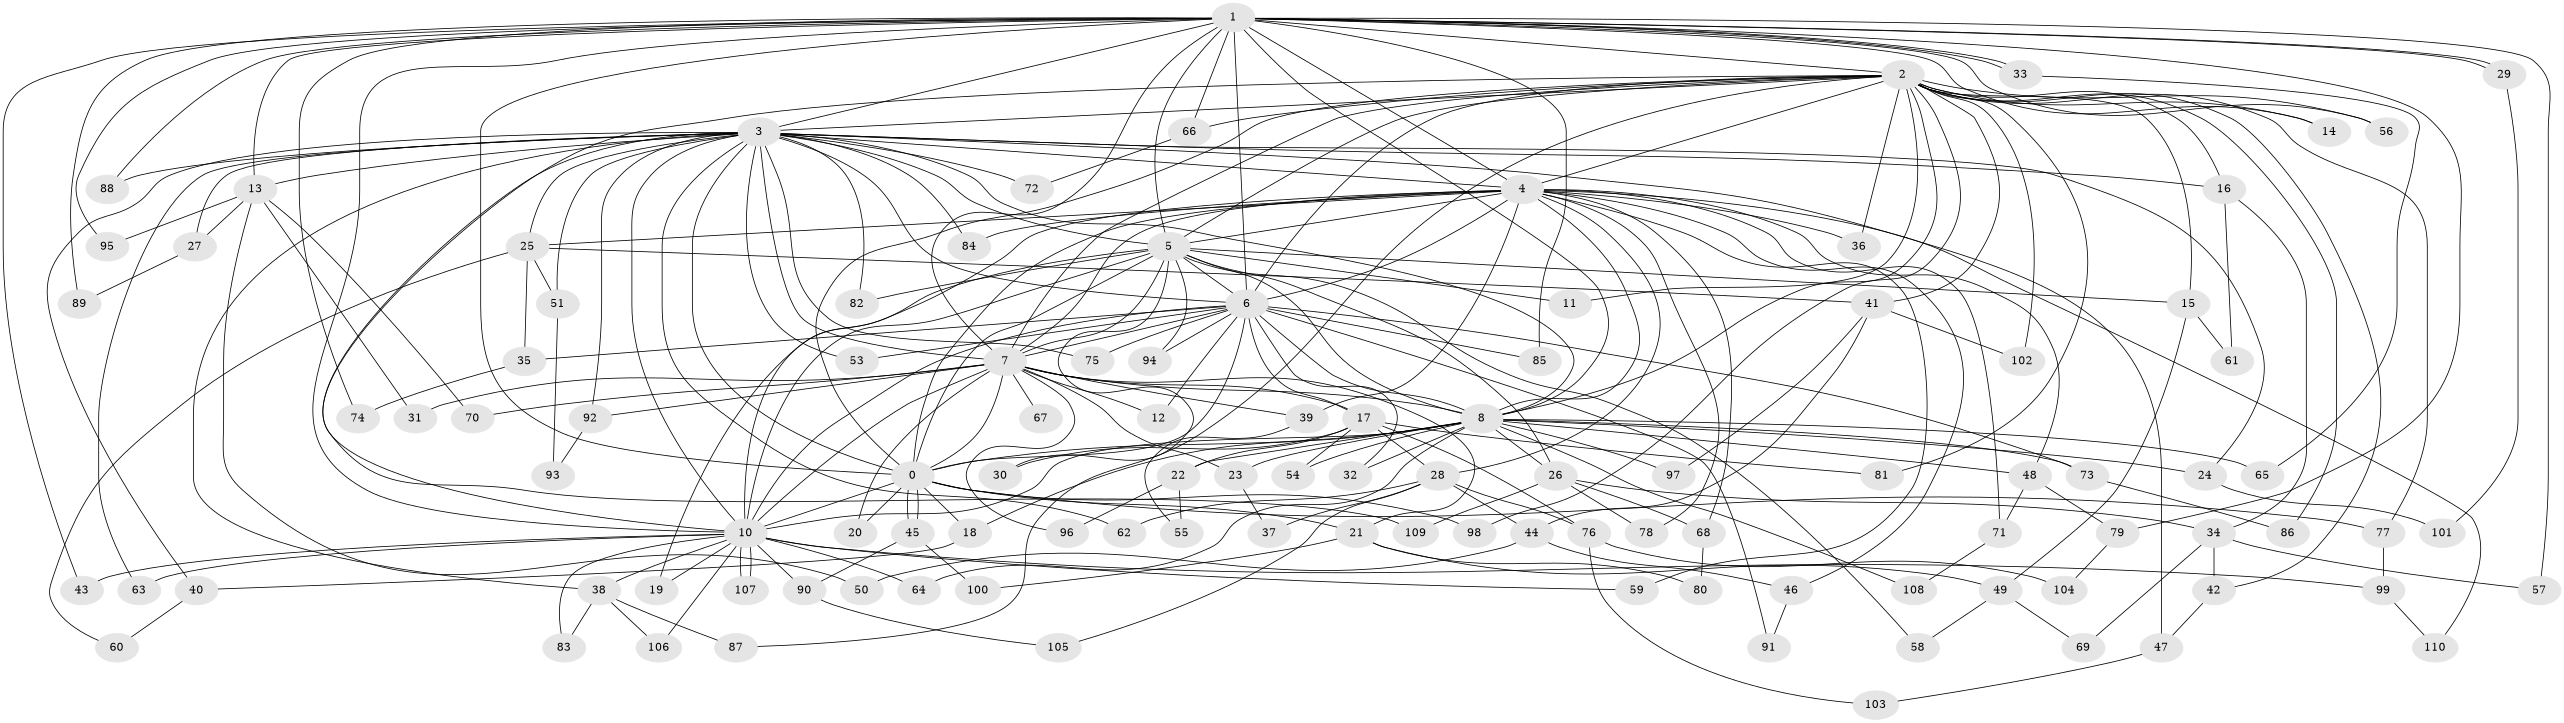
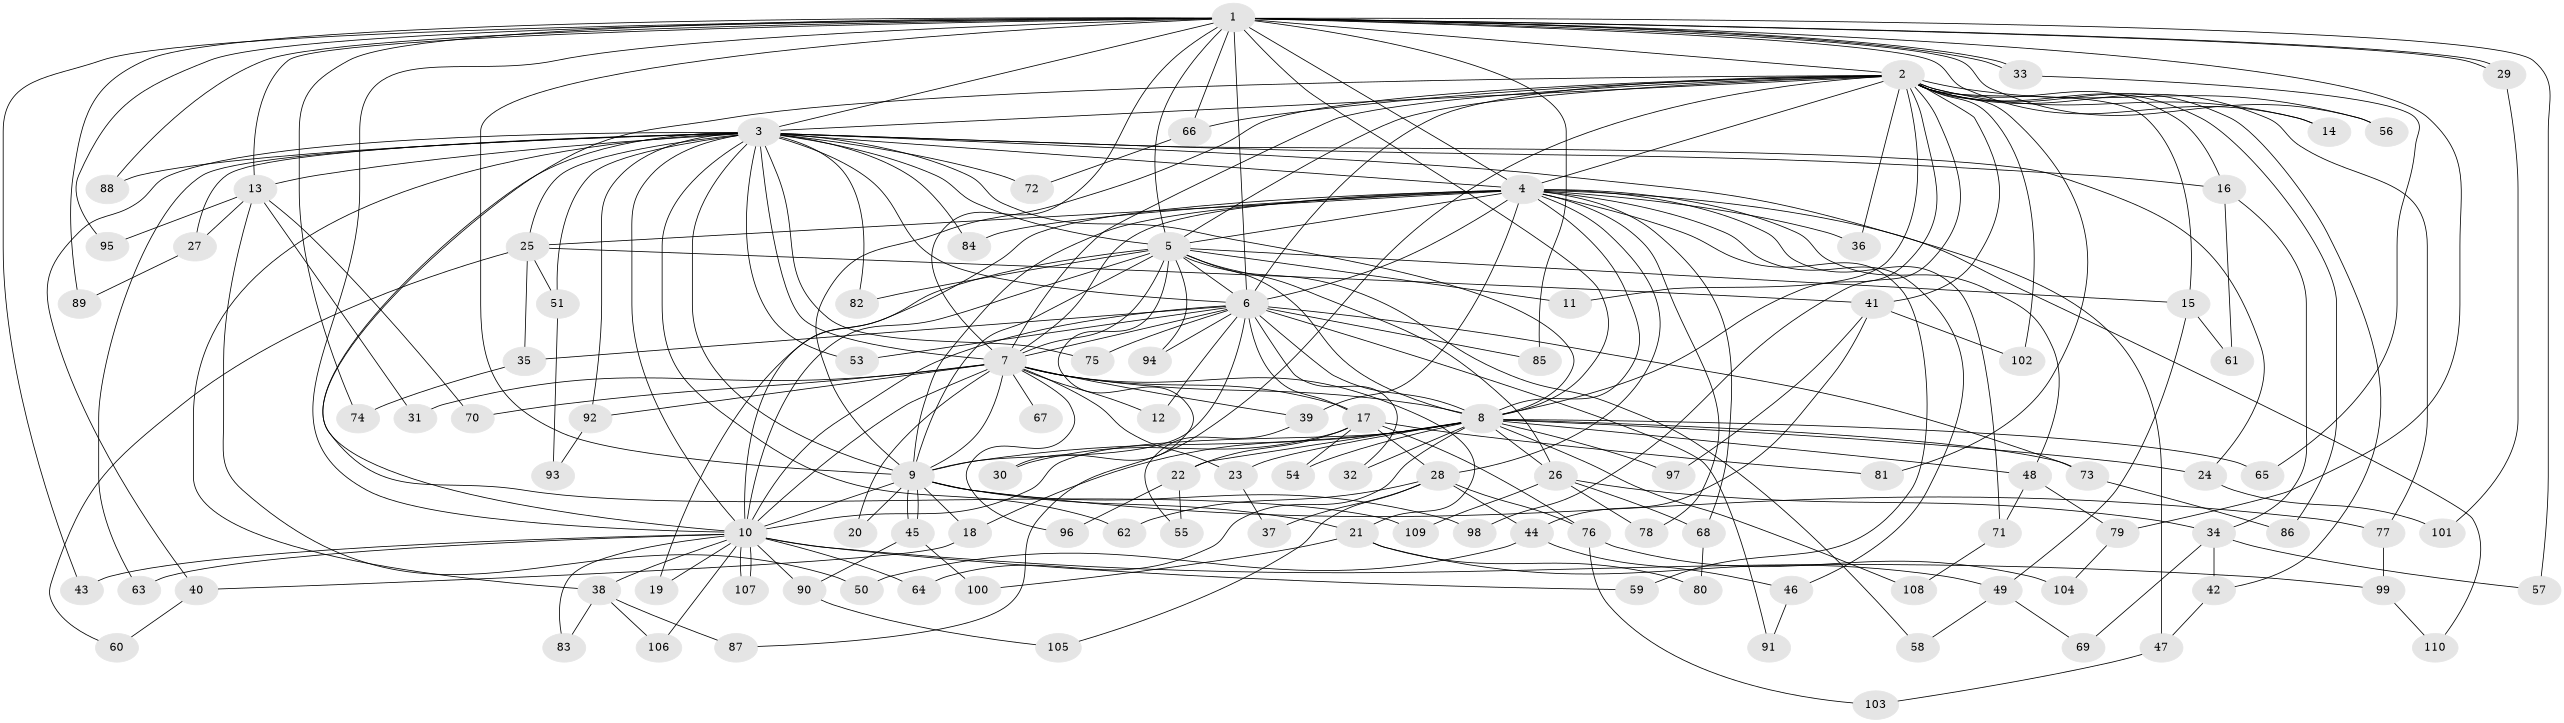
node "0": label "0" -> "9"
